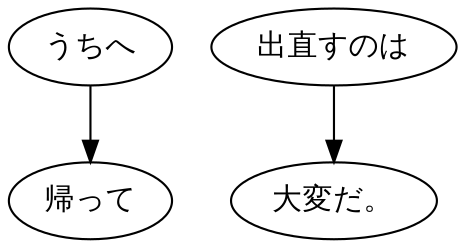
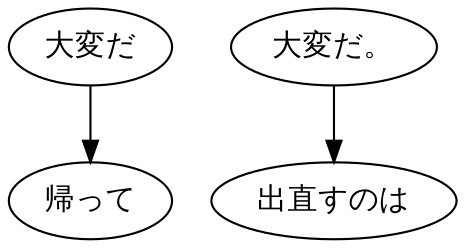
node "うちへ": label "うちへ" -> "大変だ"
edge "出直すのは" -> "大変だ。": reversed
